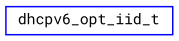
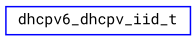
node "dhcpv6_opt_iid_t": label "dhcpv6_opt_iid_t" -> "dhcpv6_dhcpv_iid_t"
